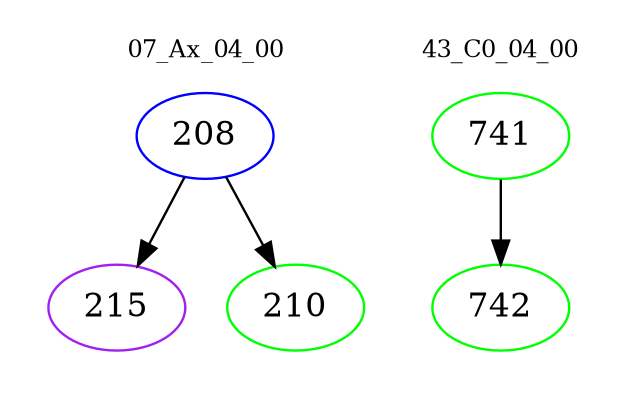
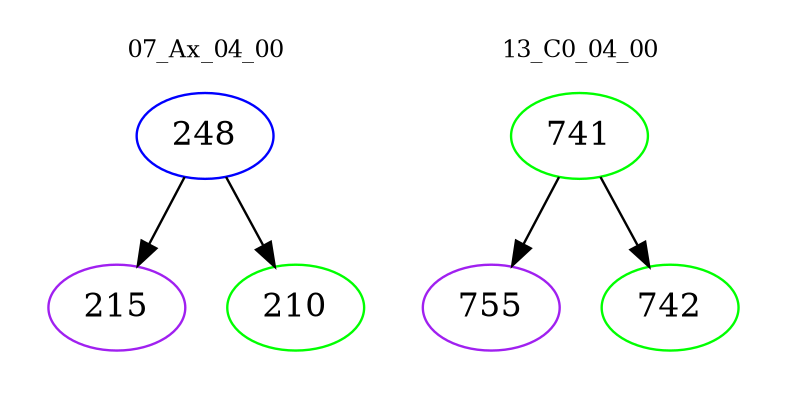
cluster "43_C0_04_00": label "43_C0_04_00" -> "13_C0_04_00"
node "208": label "208" -> "248"
node "755": added
